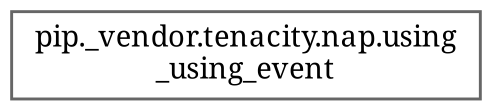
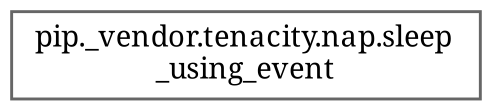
node "pip._vendor.tenacity.nap.using _using_event": label "pip._vendor.tenacity.nap.using _using_event" -> "pip._vendor.tenacity.nap.sleep _using_event"
